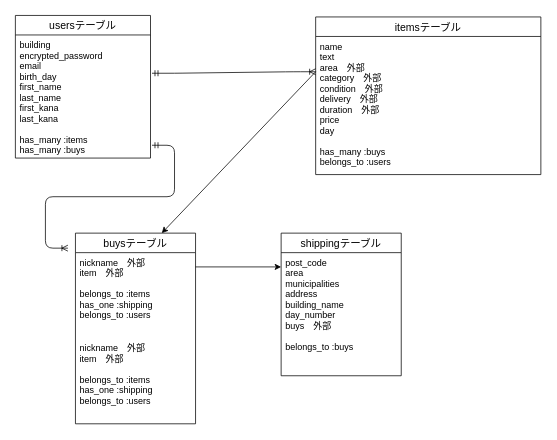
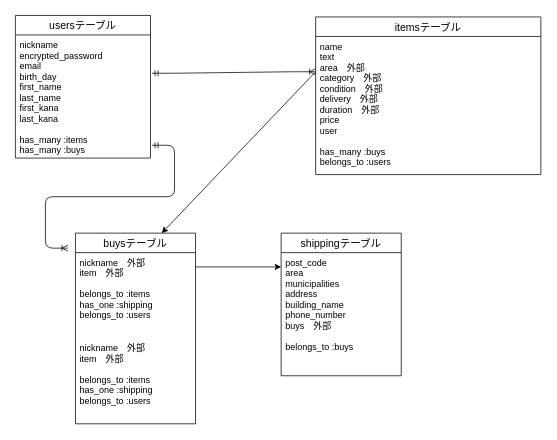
node "building encrypted_password email birth_day first_name last_name first_kana last_kana has_many :items has_many :buys": label "building encrypted_password email birth_day first_name last_name first_kana last_kana has_many :items has_many :buys" -> "nickname encrypted_password email birth_day first_name last_name first_kana last_kana has_many :items has_many :buys"
node "name text area 外部 category 外部 condition 外部 delivery 外部 duration 外部 price day has_many :buys belongs_to :users": label "name text area 外部 category 外部 condition 外部 delivery 外部 duration 外部 price day has_many :buys belongs_to :users" -> "name text area 外部 category 外部 condition 外部 delivery 外部 duration 外部 price user has_many :buys belongs_to :users"
node "post_code area municipalities address building_name day_number buys 外部 belongs_to :buys": label "post_code area municipalities address building_name day_number buys 外部 belongs_to :buys" -> "post_code area municipalities address building_name phone_number buys 外部 belongs_to :buys"
